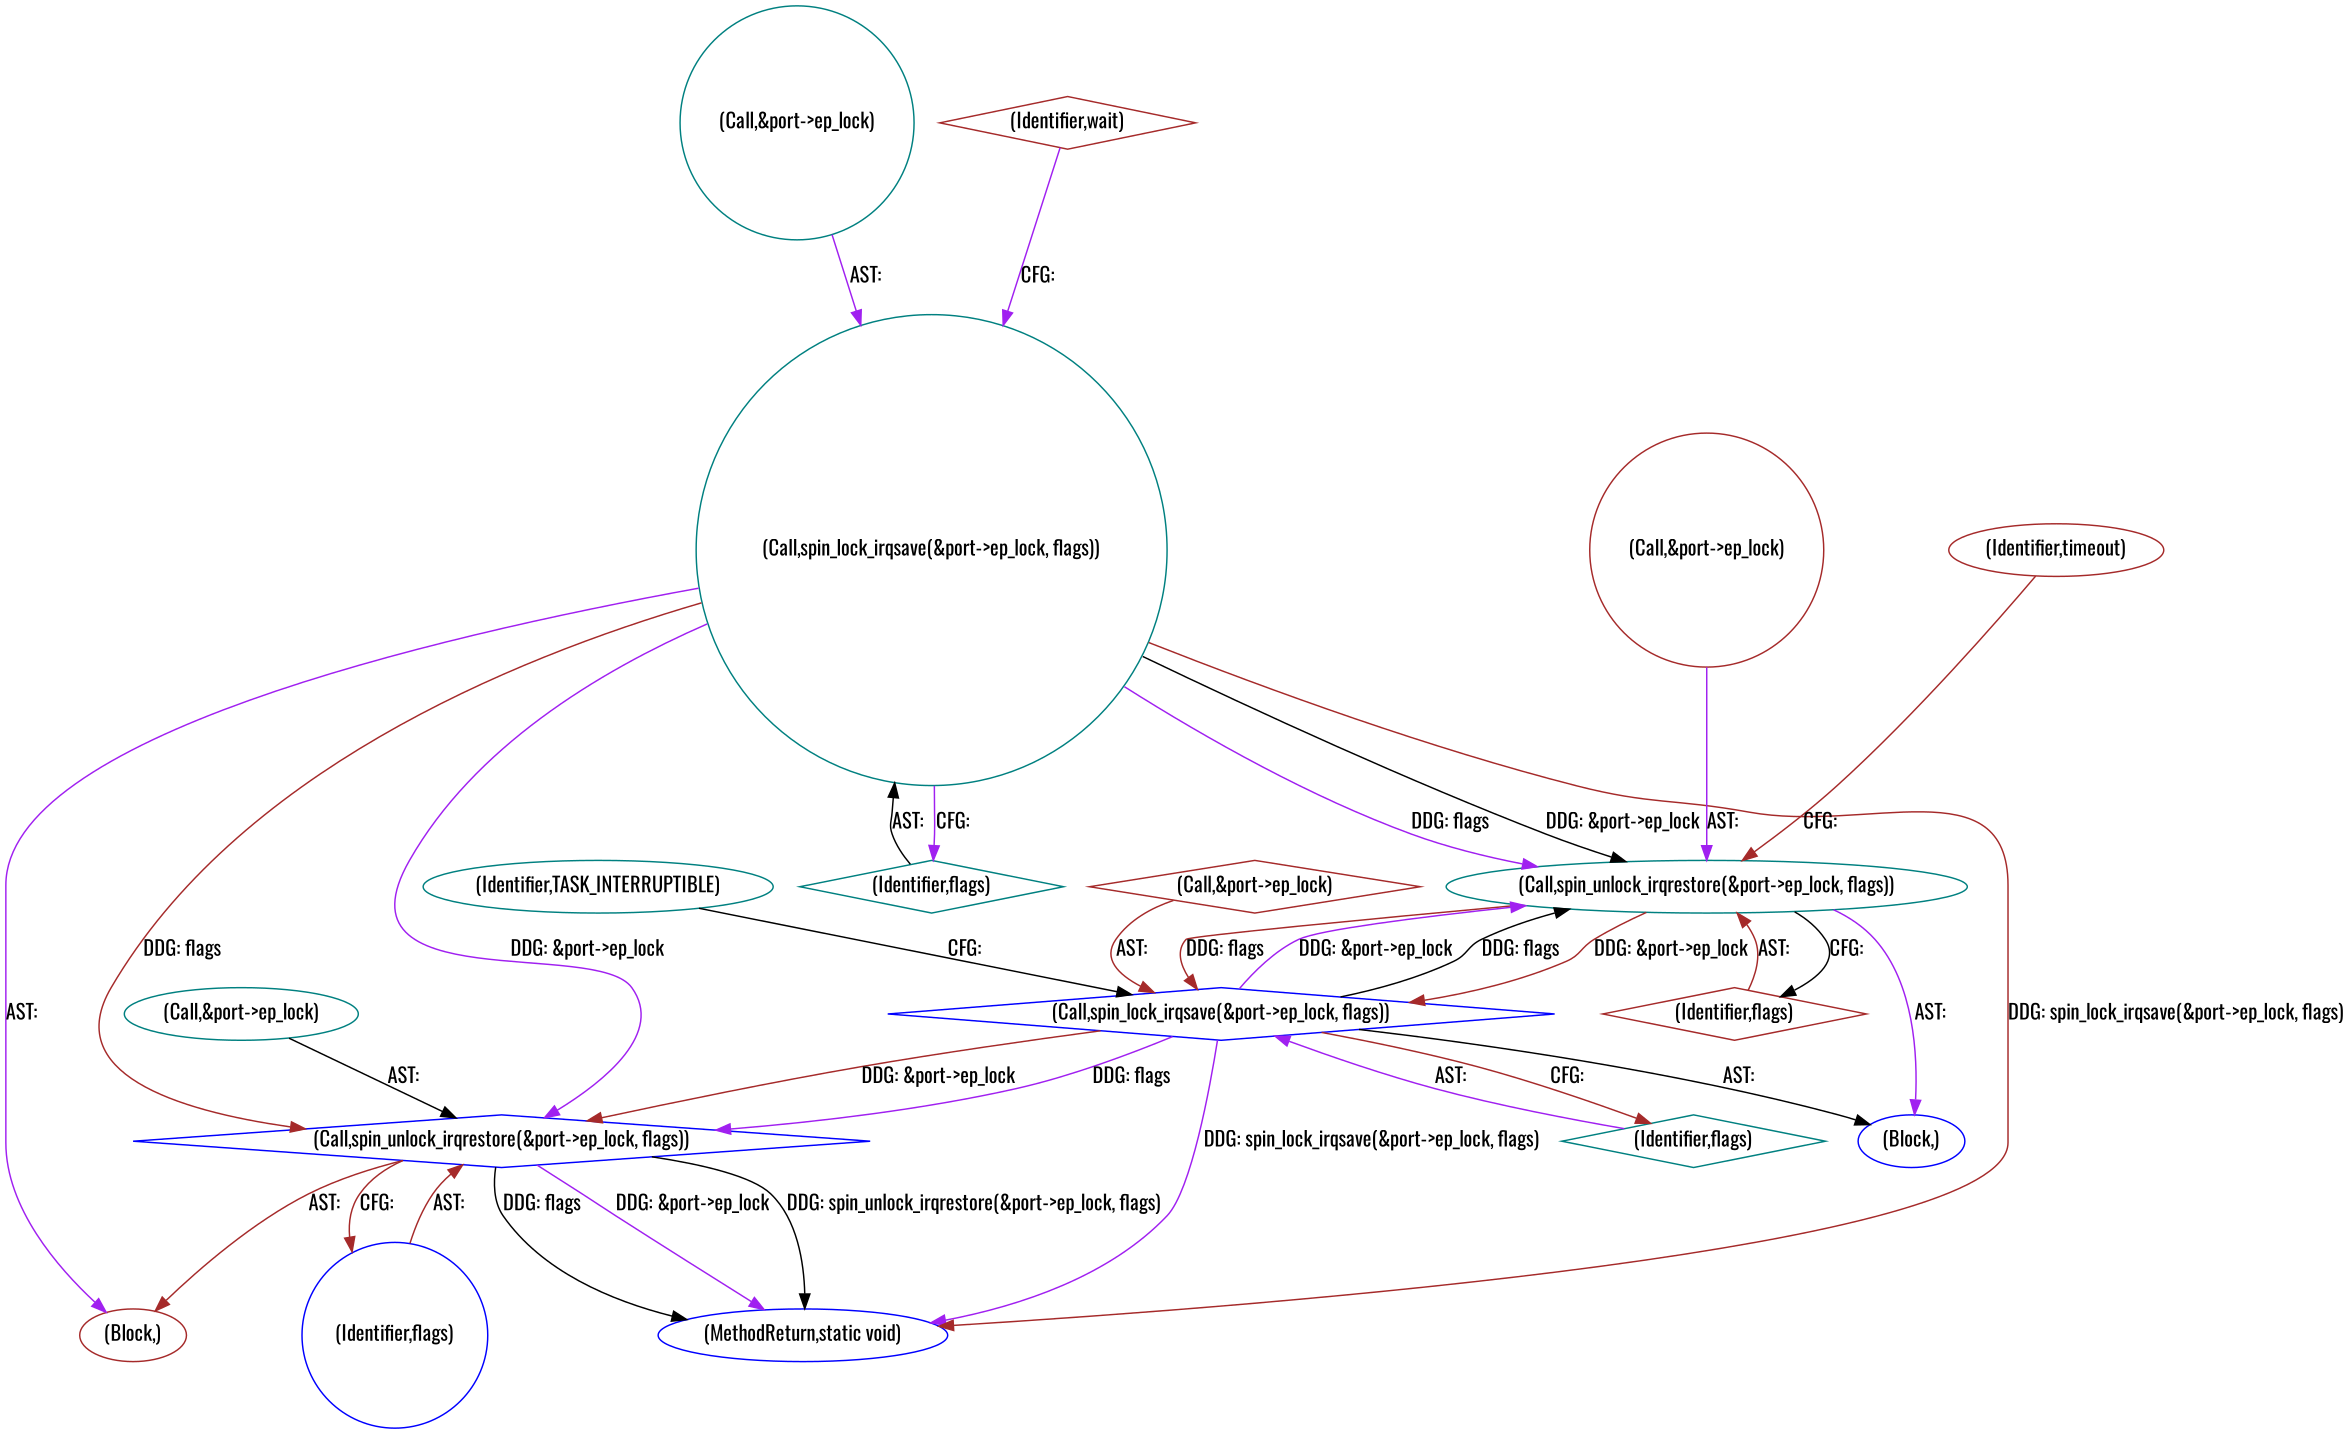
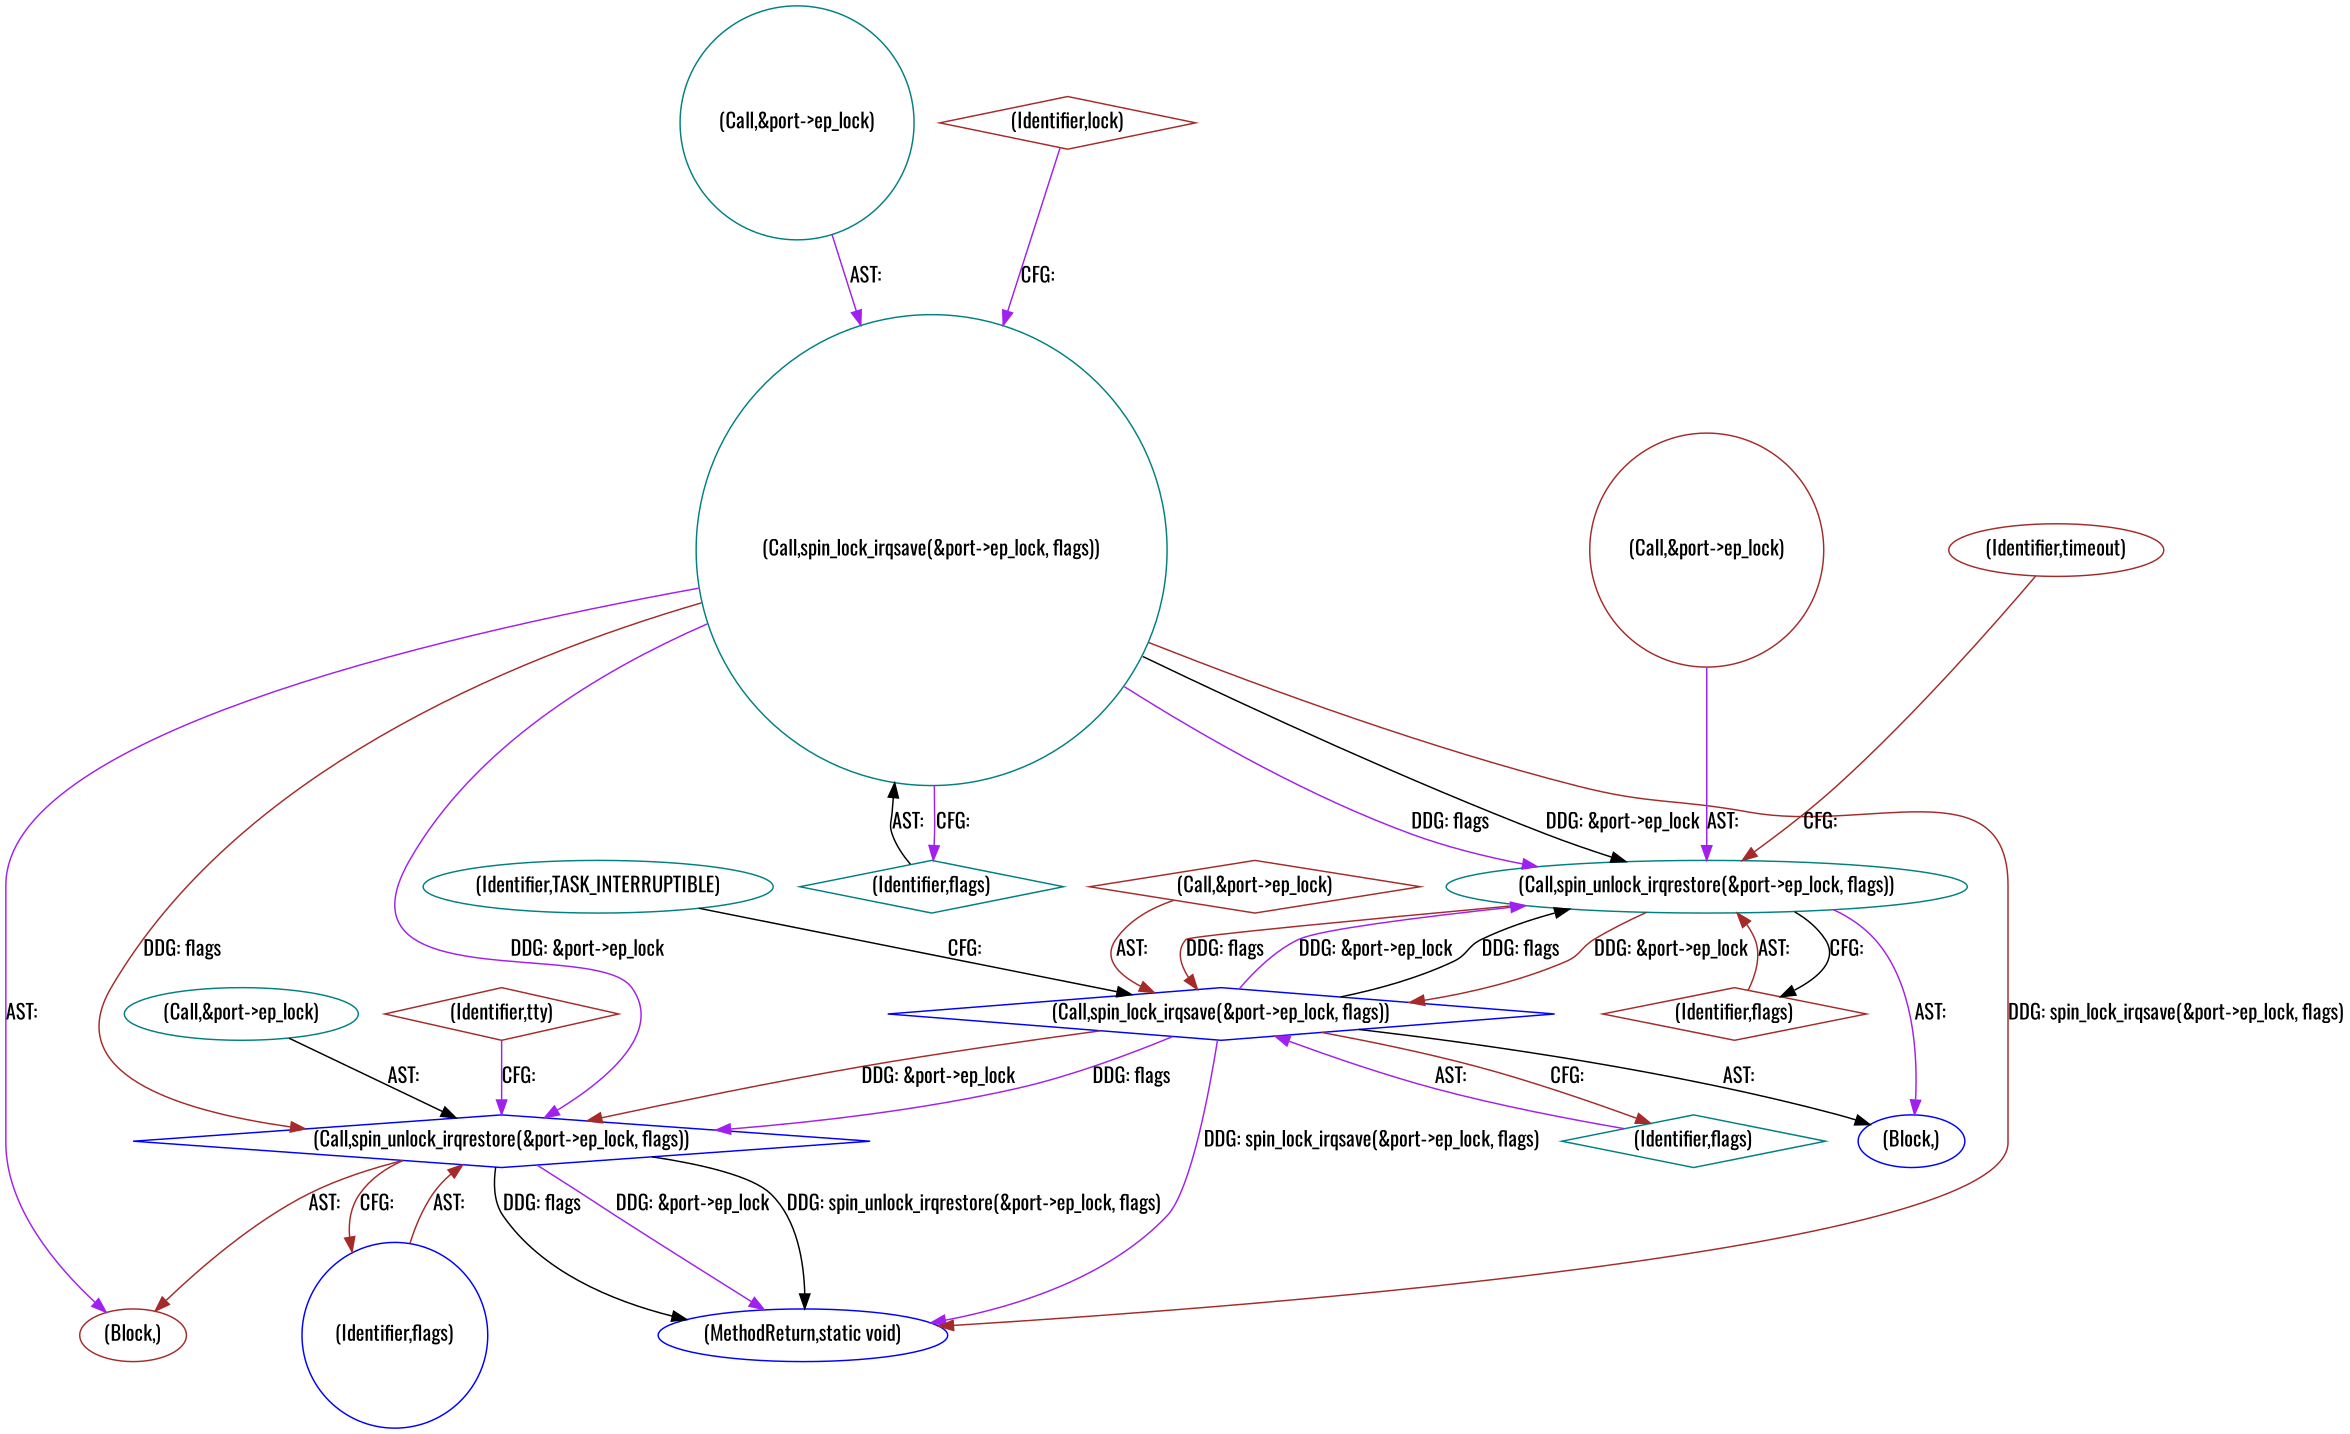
node "(Identifier,wait)": label "(Identifier,wait)" -> "(Identifier,lock)"
node "(Identifier,tty)": added
